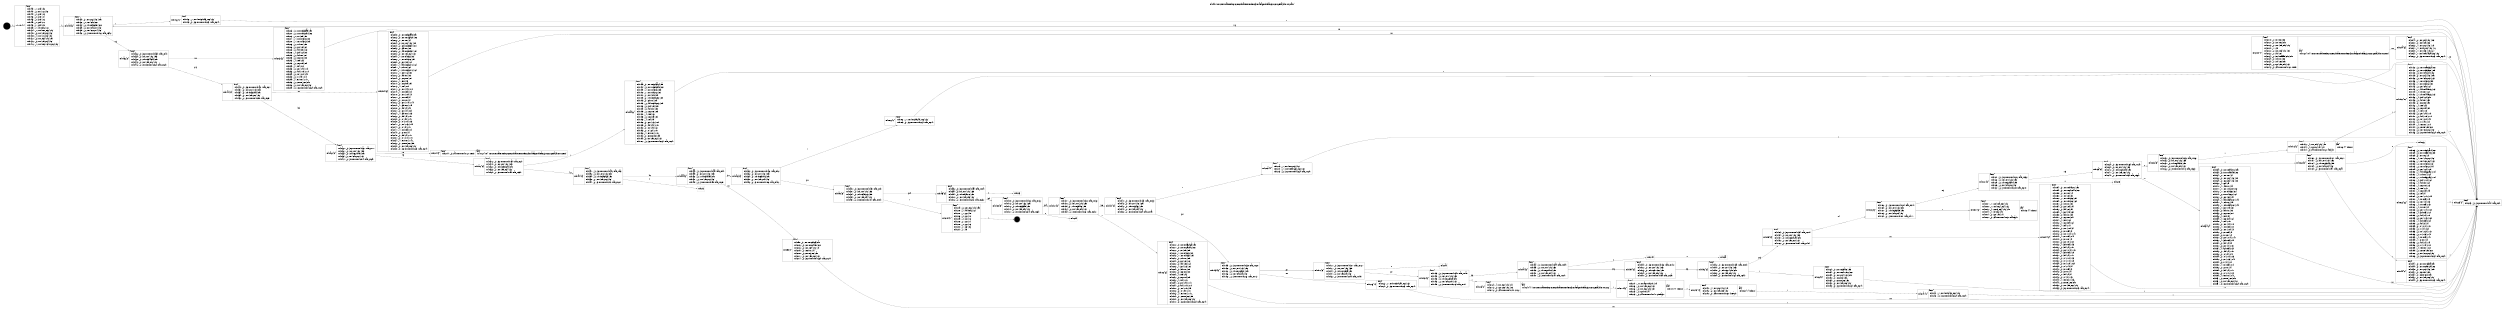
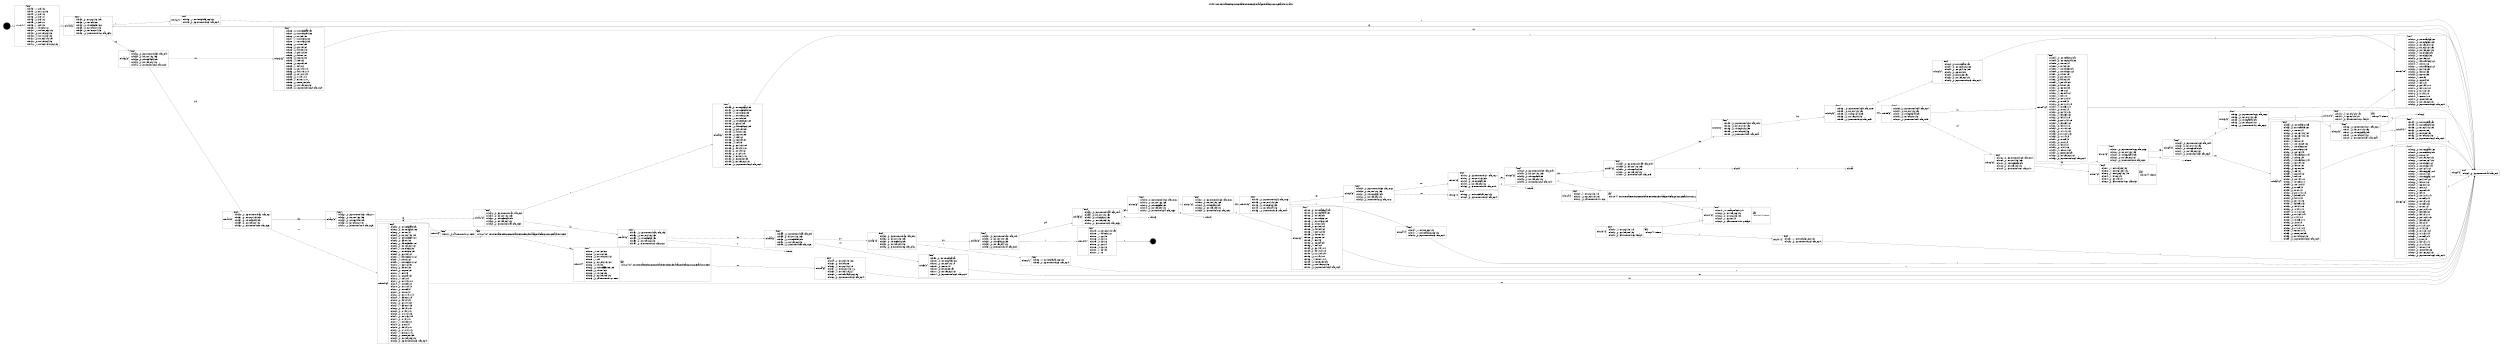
edge "0x401b0e [25]" -> "0x401b27 [25]": label " 309" -> " 1"
edge "0x402019 [5]" -> "0x40201e [44]": added, label "100"
edge "0x40217b [23]" -> "0x402192 [15]": reversed
edge "0x402163 [12]" -> "0x402269 [5]": removed, label "100"
